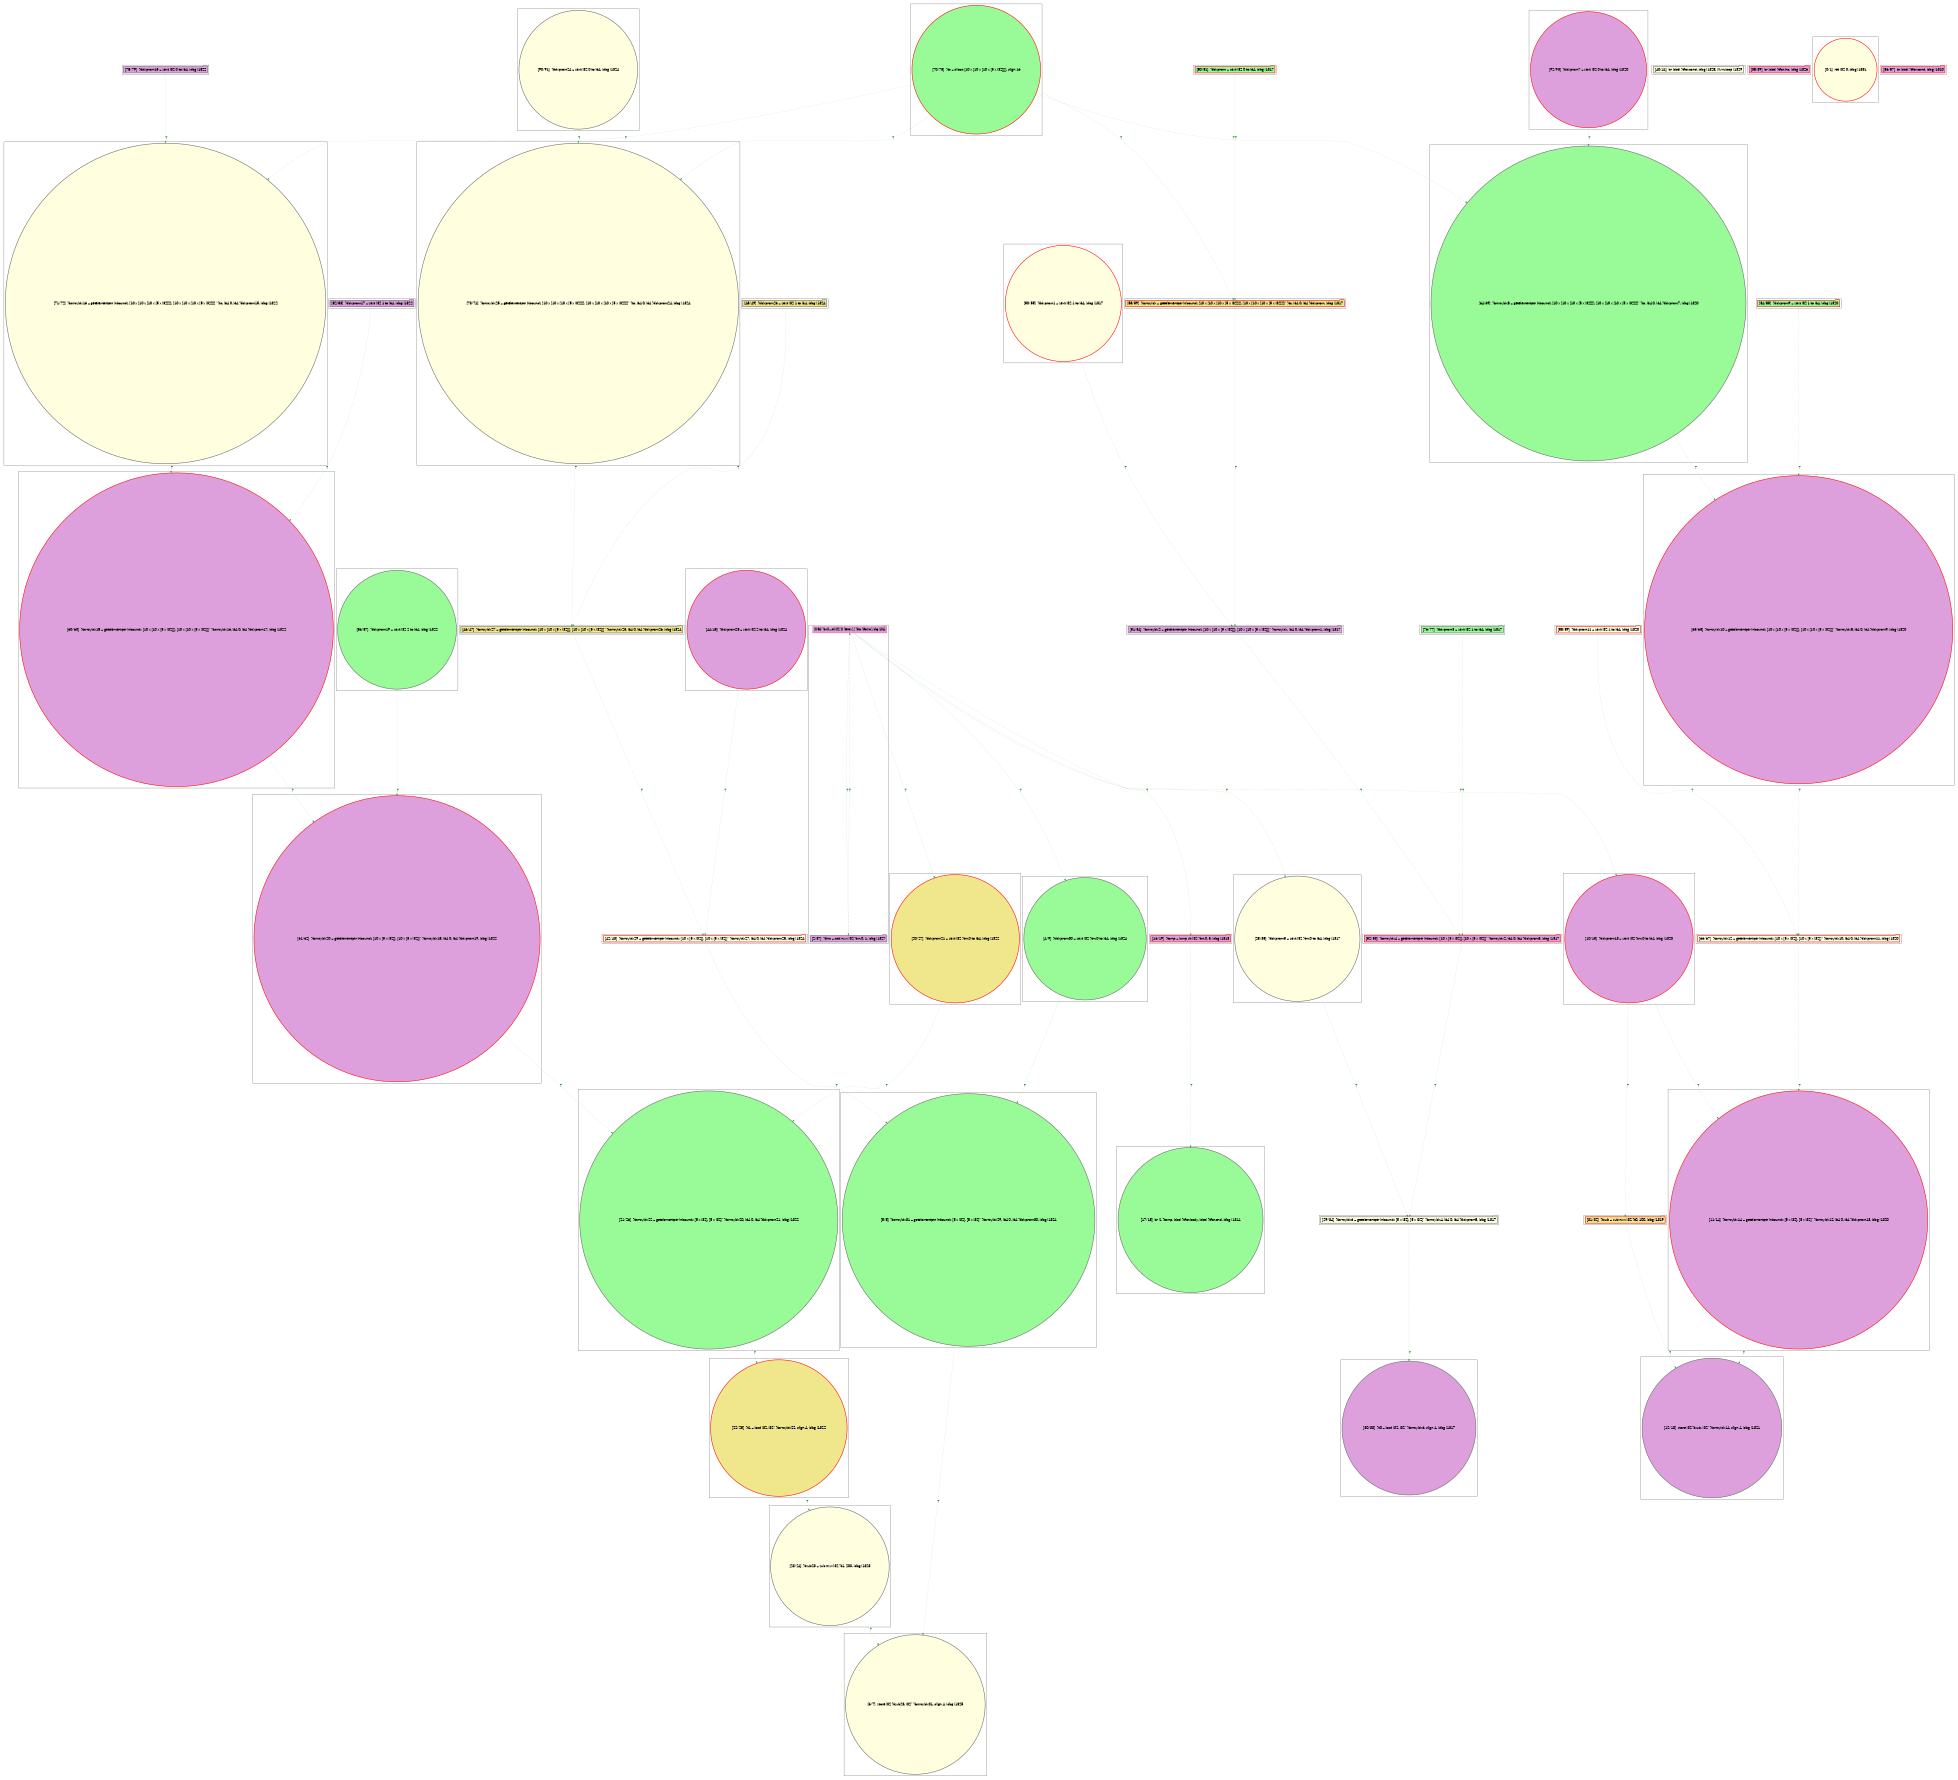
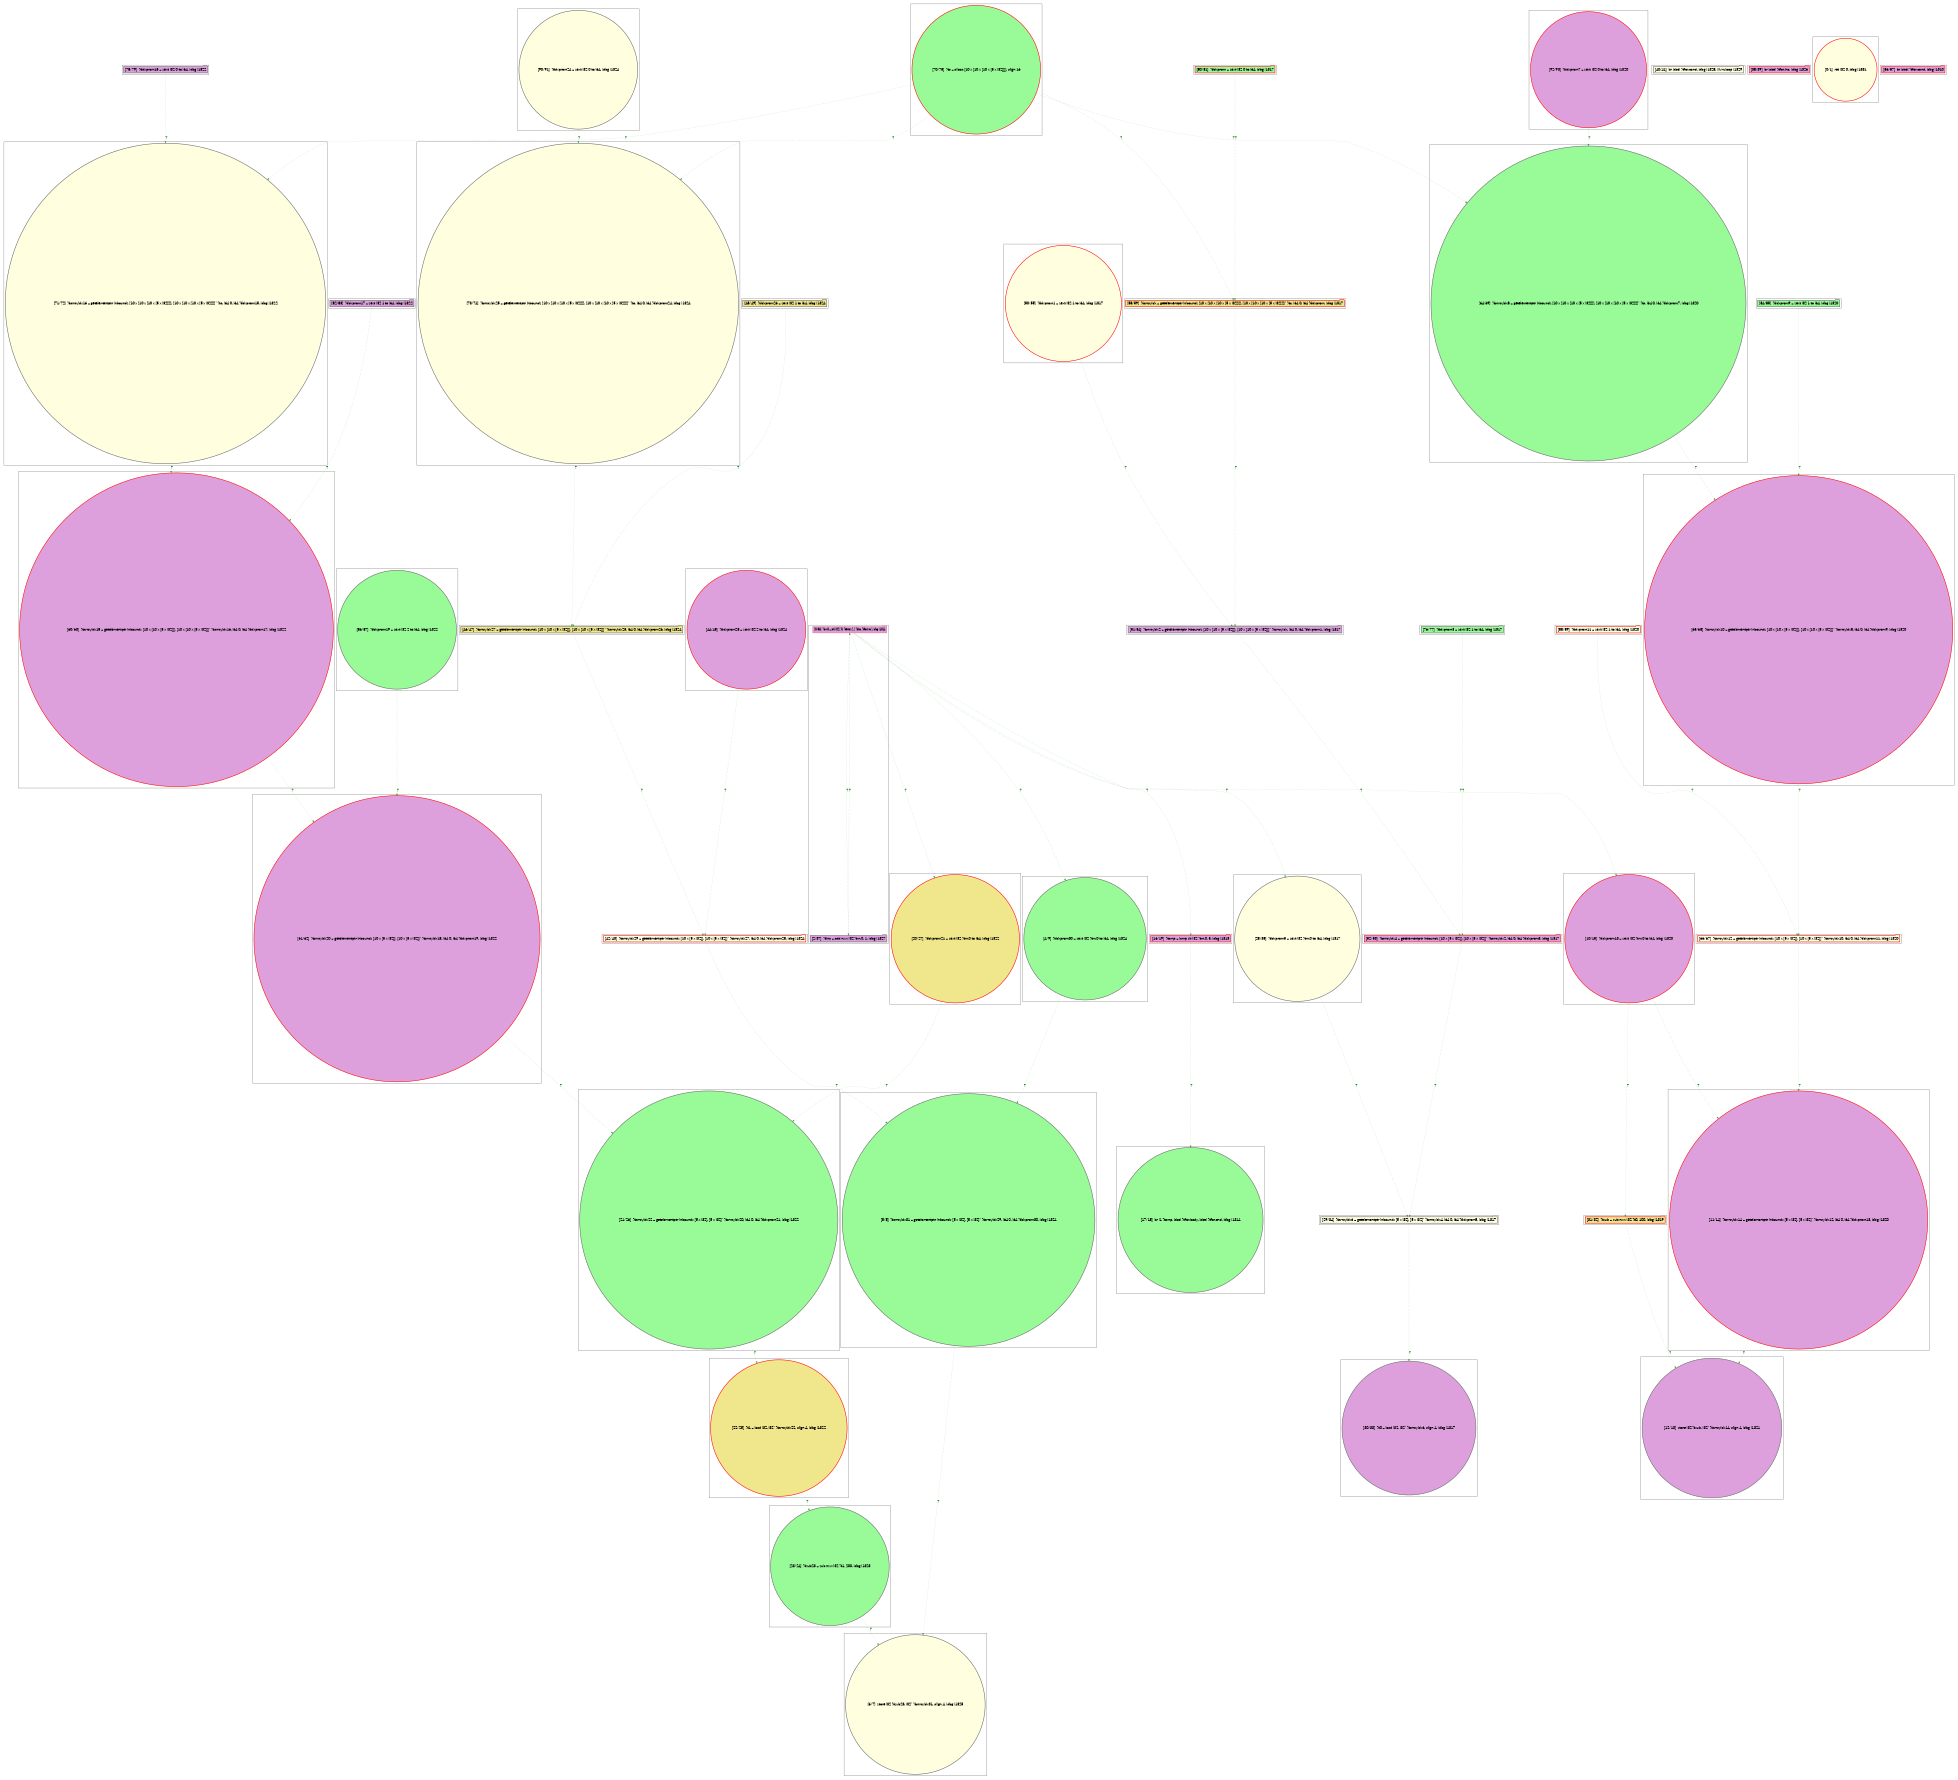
node "[84/85]  %idxprom9 = sext i32 1 to i64, !dbg !1320": color red -> gray40
node "[23/24]  %sub23 = sub nsw i32 %1, 200, !dbg !1323": fillcolor lightyellow -> palegreen
